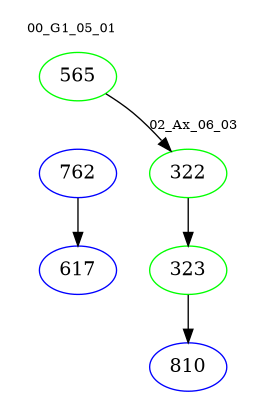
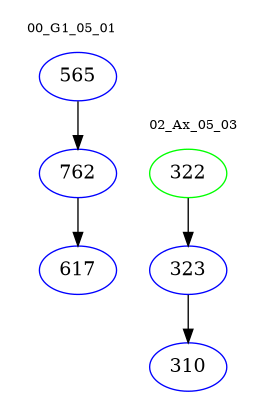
node "565": color green -> blue
edge "565" -> "322": now "565" -> "762"
cluster "02_Ax_06_03": label "02_Ax_06_03" -> "02_Ax_05_03"
node "323": color green -> blue
node "810": label "810" -> "310"
